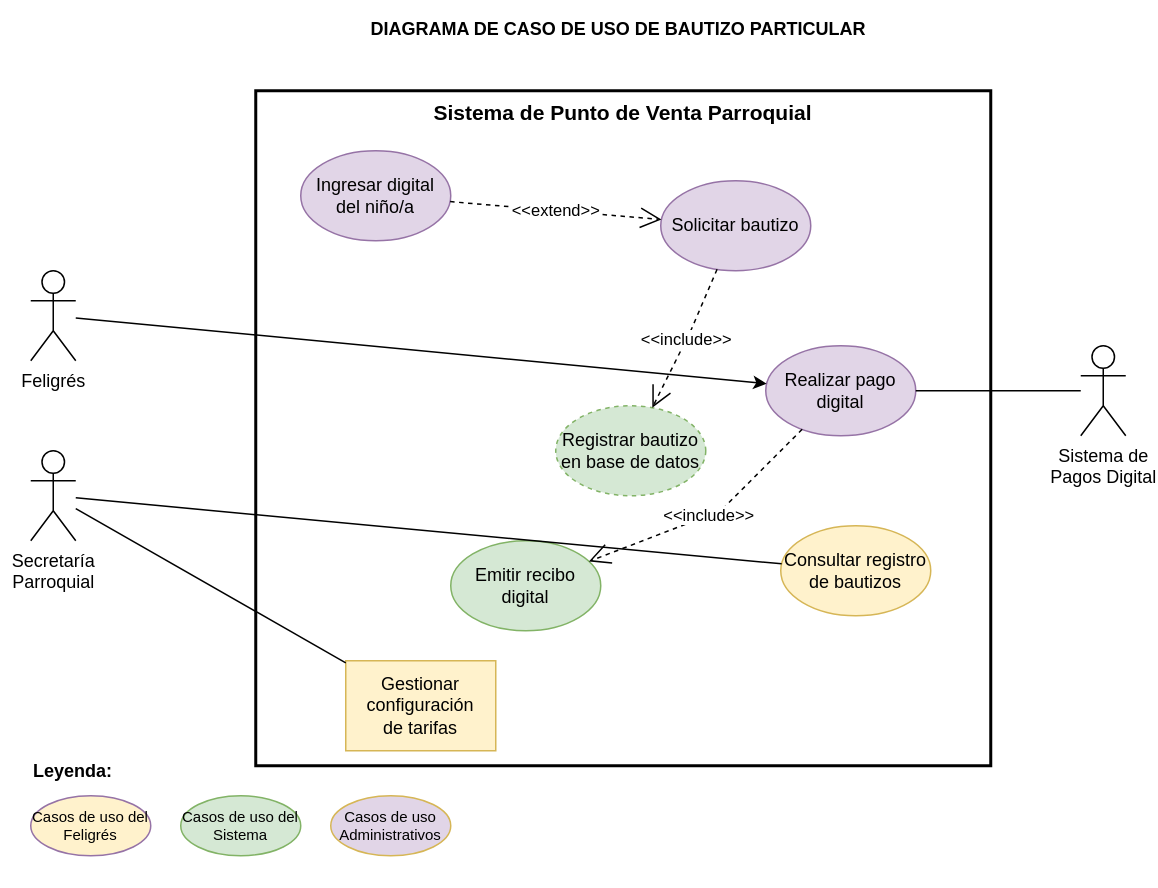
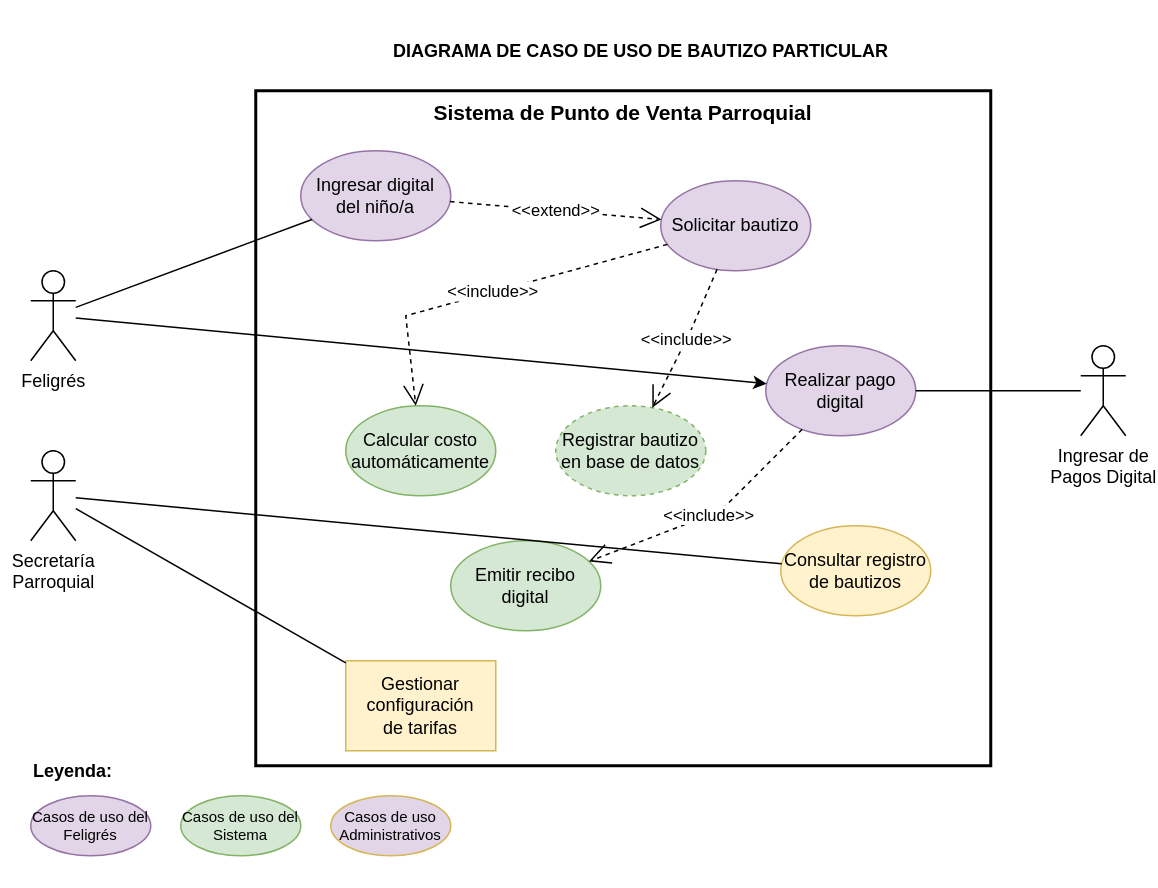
node "DIAGRAMA DE CASO DE USO DE BAUTIZO PARTICULAR": moved (623, 38) -> (646, 61)
edge "Ingresar digital del niño/a" -- "Feligrés": added
edge "Solicitar bautizo" -> "Calcular costo automáticamente": added, label "<<include>>"
node "Calcular costo automáticamente": added
node "Sistema de Pagos Digital": label "Sistema de Pagos Digital" -> "Ingresar de Pagos Digital"
node "Casos de uso del Feligrés": fillcolor #fff2cc -> #e1d5e7
